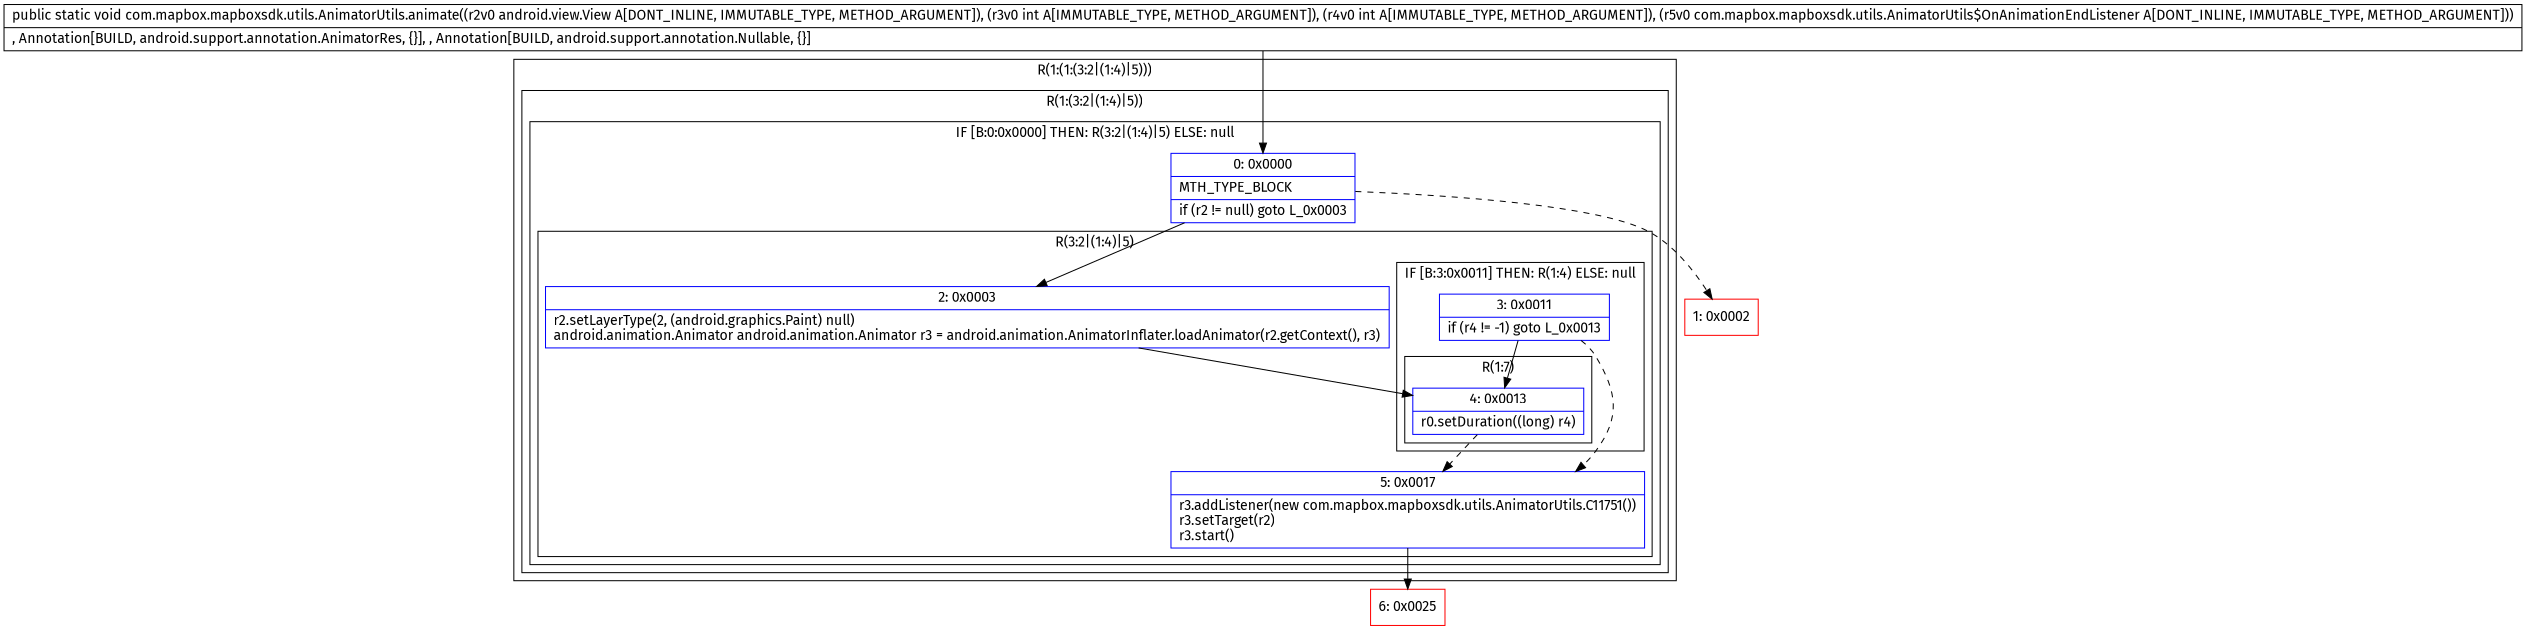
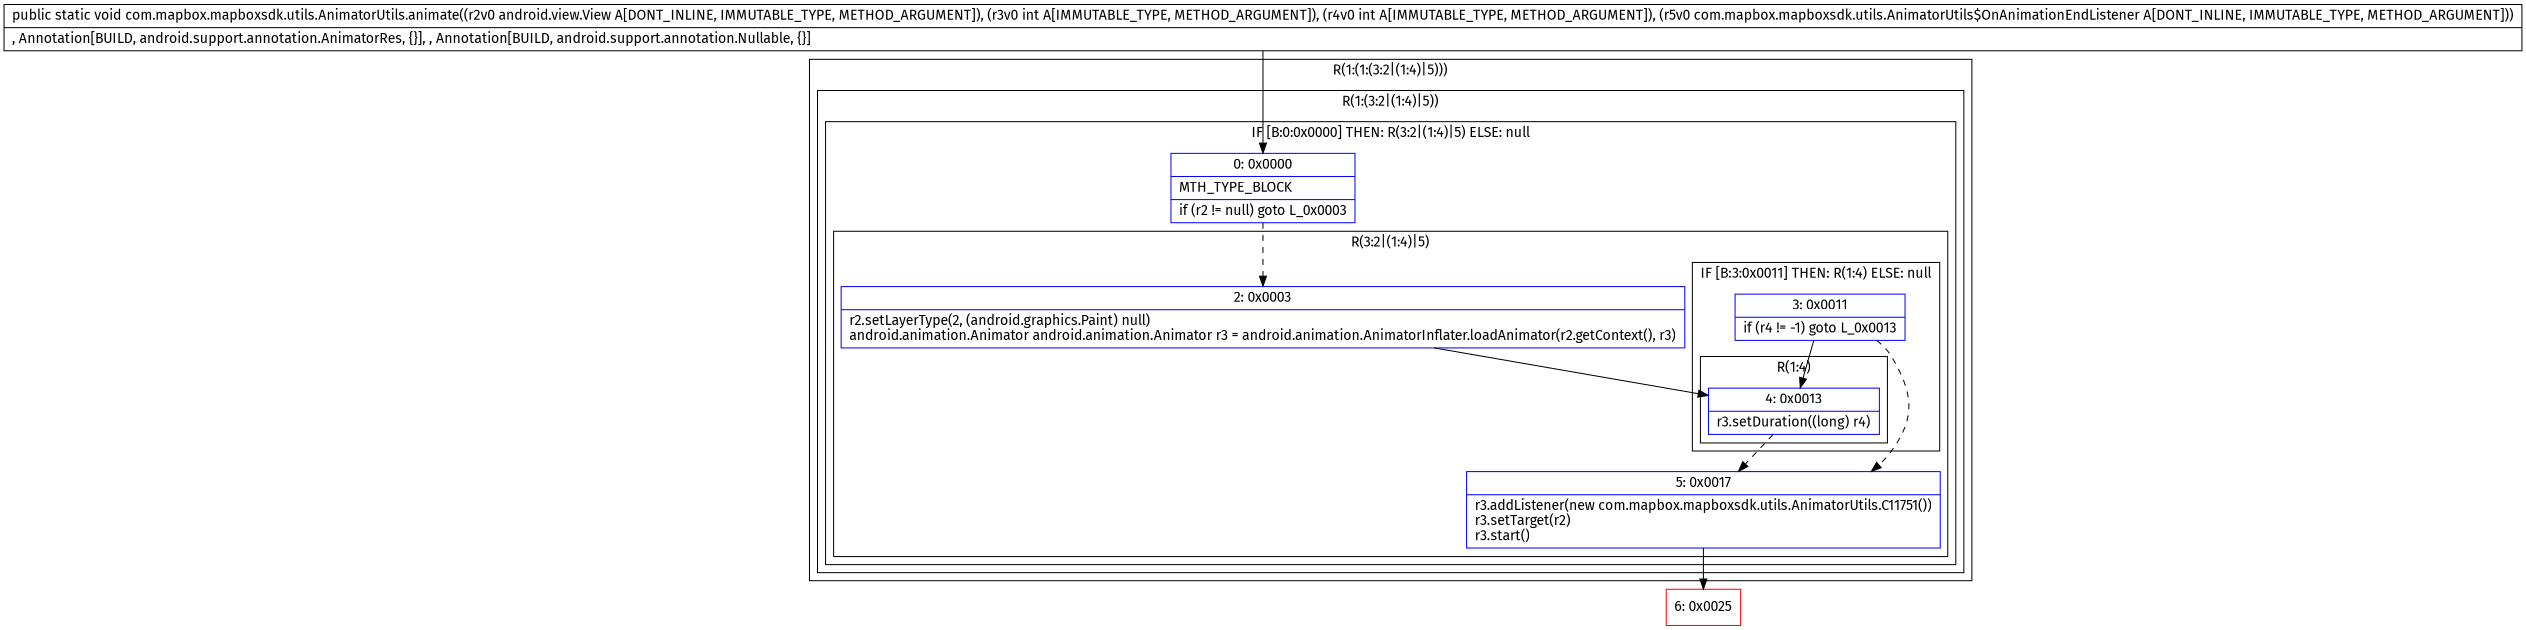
edge "0: 0x0000" -> "2: 0x0003": style solid -> dashed
node "1: 0x0002": removed
cluster "R(1:7)": label "R(1:7)" -> "R(1:4)"
node "4: 0x0013": text "r0.setDuration((long) r4)" -> "r3.setDuration((long) r4)"
